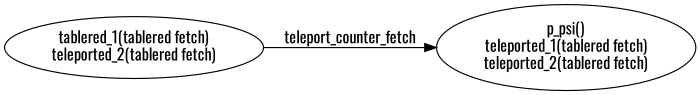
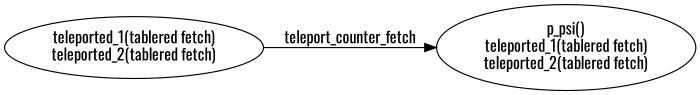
node "tablered_1(tablered fetch) teleported_2(tablered fetch)": label "tablered_1(tablered fetch) teleported_2(tablered fetch)" -> "teleported_1(tablered fetch) teleported_2(tablered fetch)"
